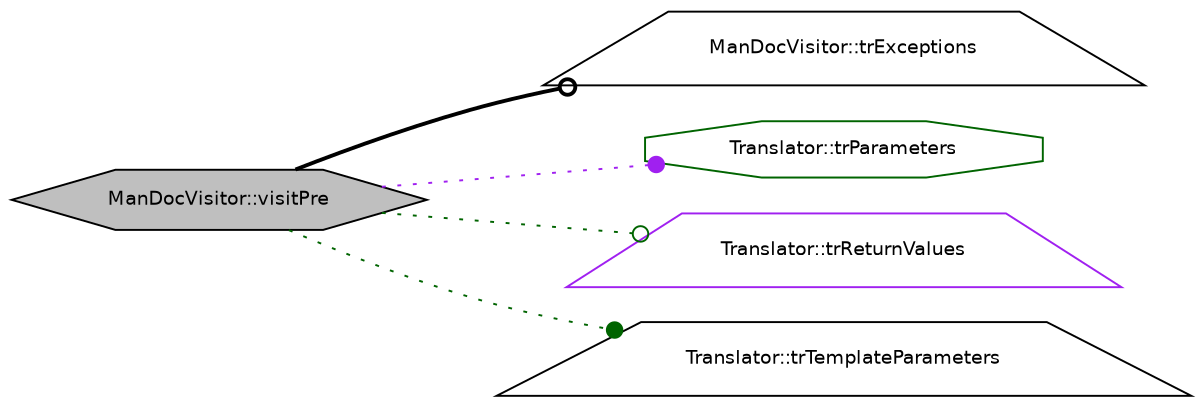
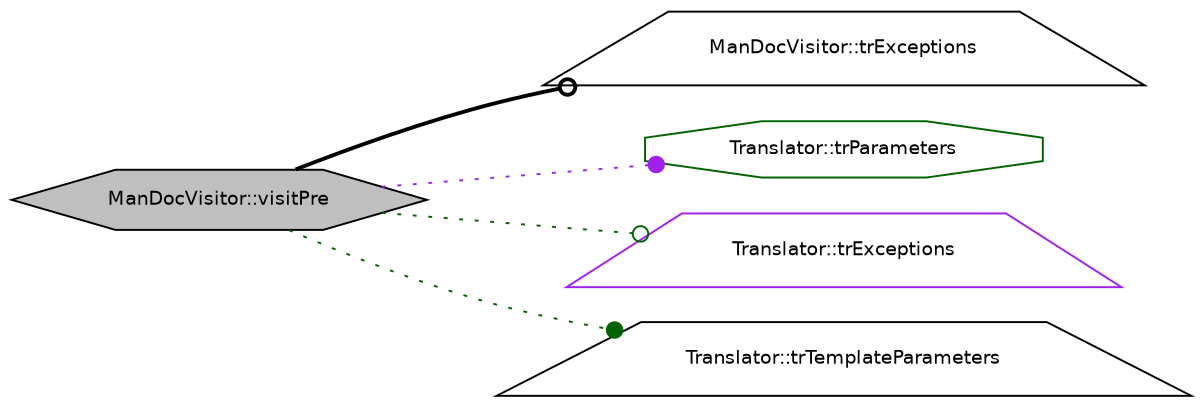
node "Translator::trReturnValues": label "Translator::trReturnValues" -> "Translator::trExceptions"
